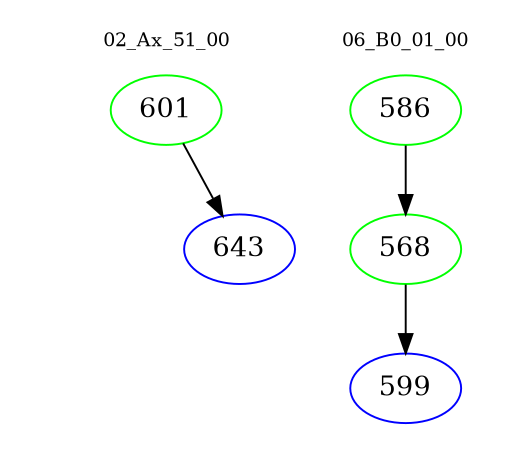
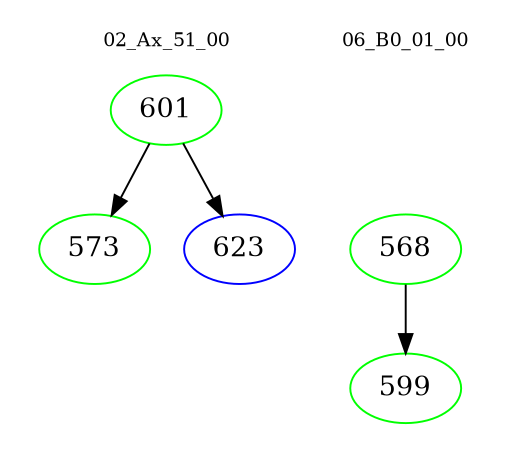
node "586": removed
node "573": added
node "643": label "643" -> "623"
node "599": color blue -> green
